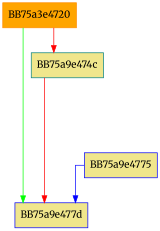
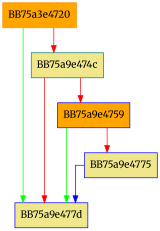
node "BB75a9e4759": added
